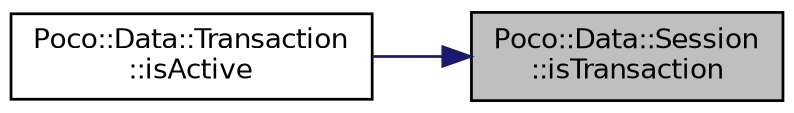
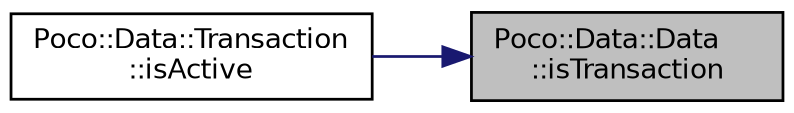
node "Poco::Data::Session ::isTransaction": label "Poco::Data::Session ::isTransaction" -> "Poco::Data::Data ::isTransaction"
